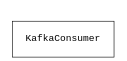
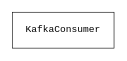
node "KafkaConsumer": moved (63, 39) -> (63, 30)
